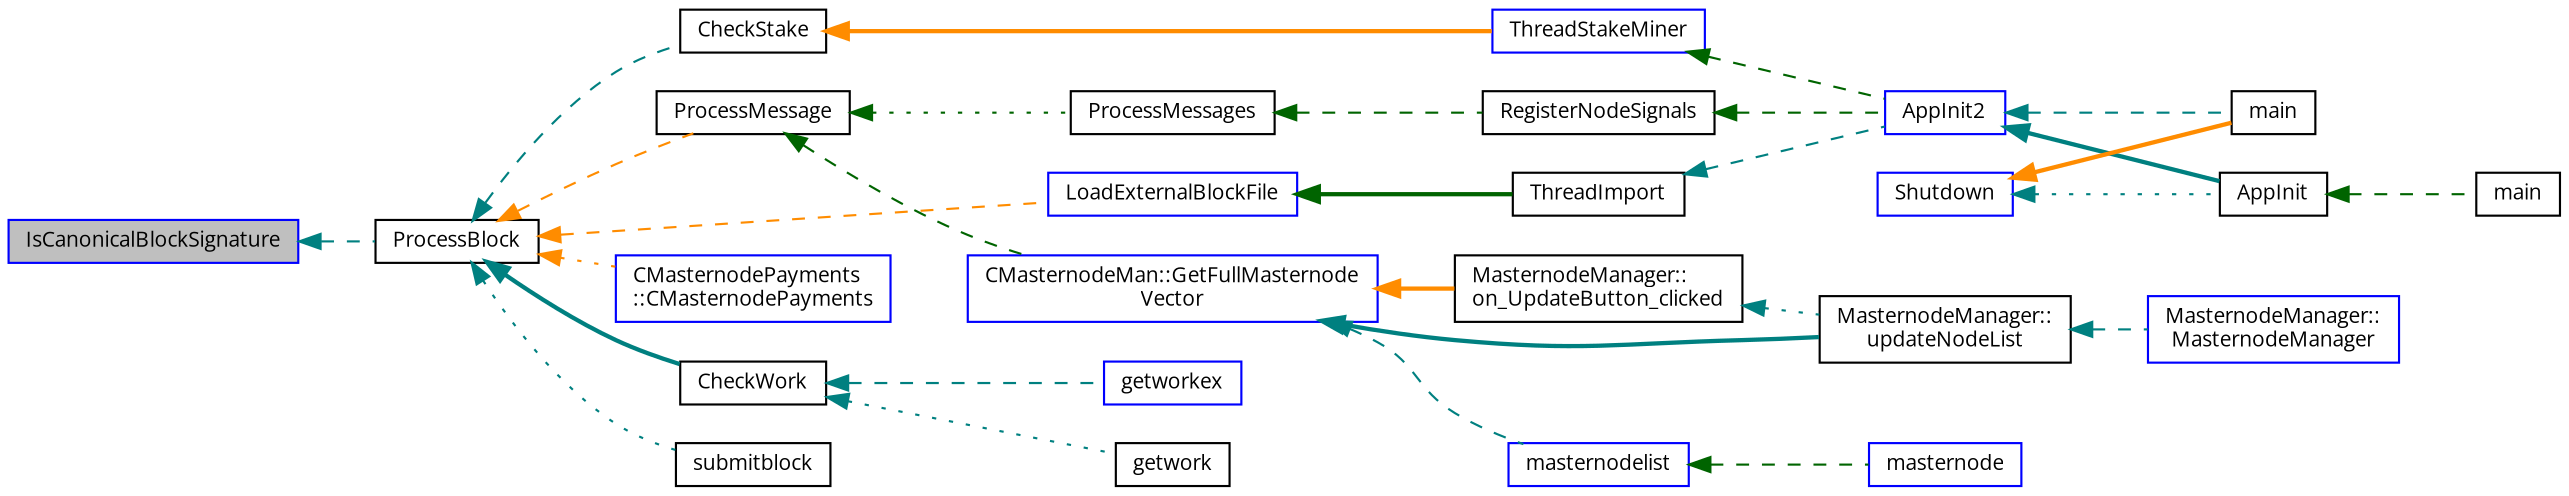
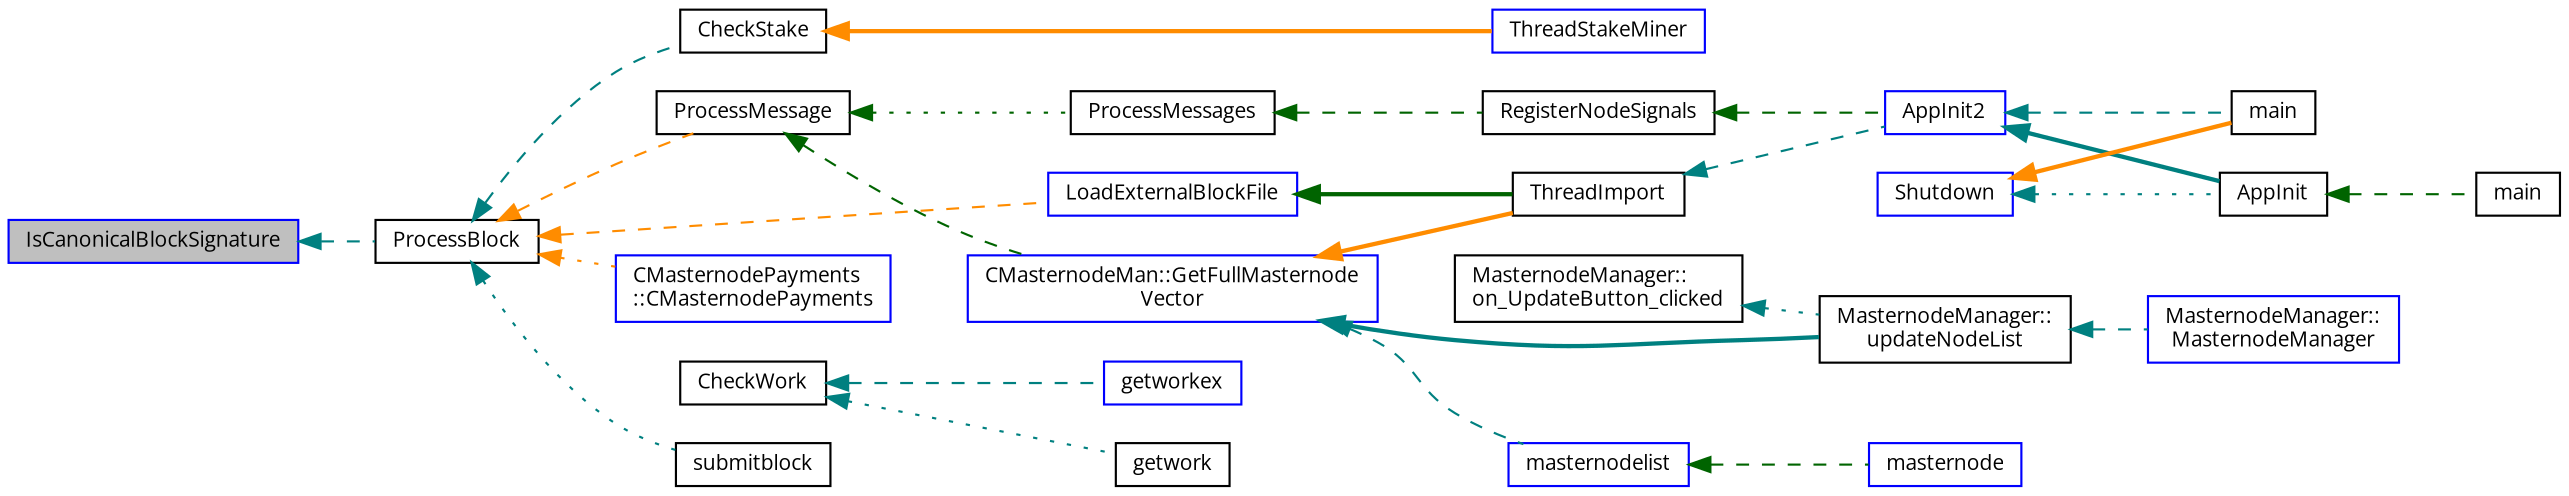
edge "AppInit2" -> "ThreadStakeMiner": removed
edge "MasternodeManager:: on_UpdateButton_clicked" -> "CMasternodeMan::GetFullMasternode Vector": now "ThreadImport" -> "CMasternodeMan::GetFullMasternode Vector"
edge "CheckWork" -> "ProcessBlock": removed
